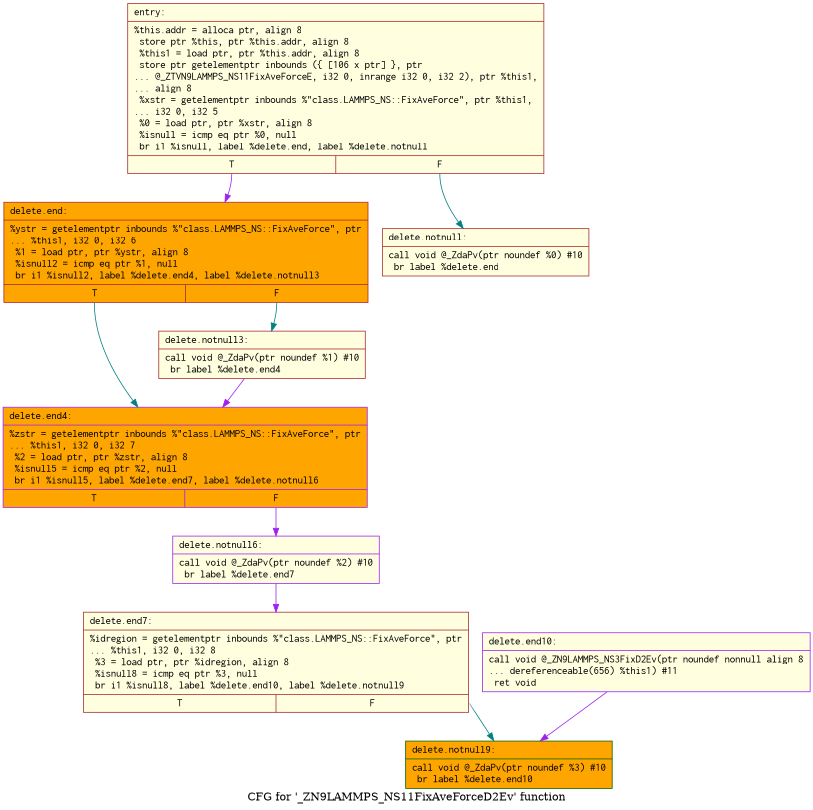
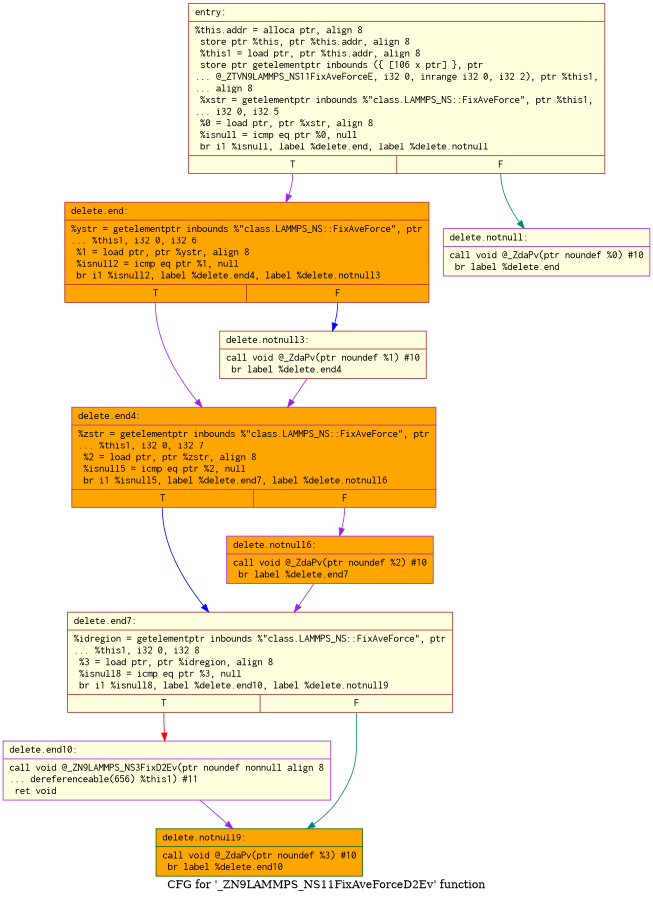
node "delete.notnull:": color brown -> purple
edge "delete.end:" -> "delete.notnull3:": color teal -> blue
edge "delete.end:" -> "delete.end4:": color teal -> purple
edge "delete.end4:" -> "delete.end7:": added
node "delete.notnull6:": fillcolor lightyellow -> orange
edge "delete.end7:" -> "delete.end10:": added
